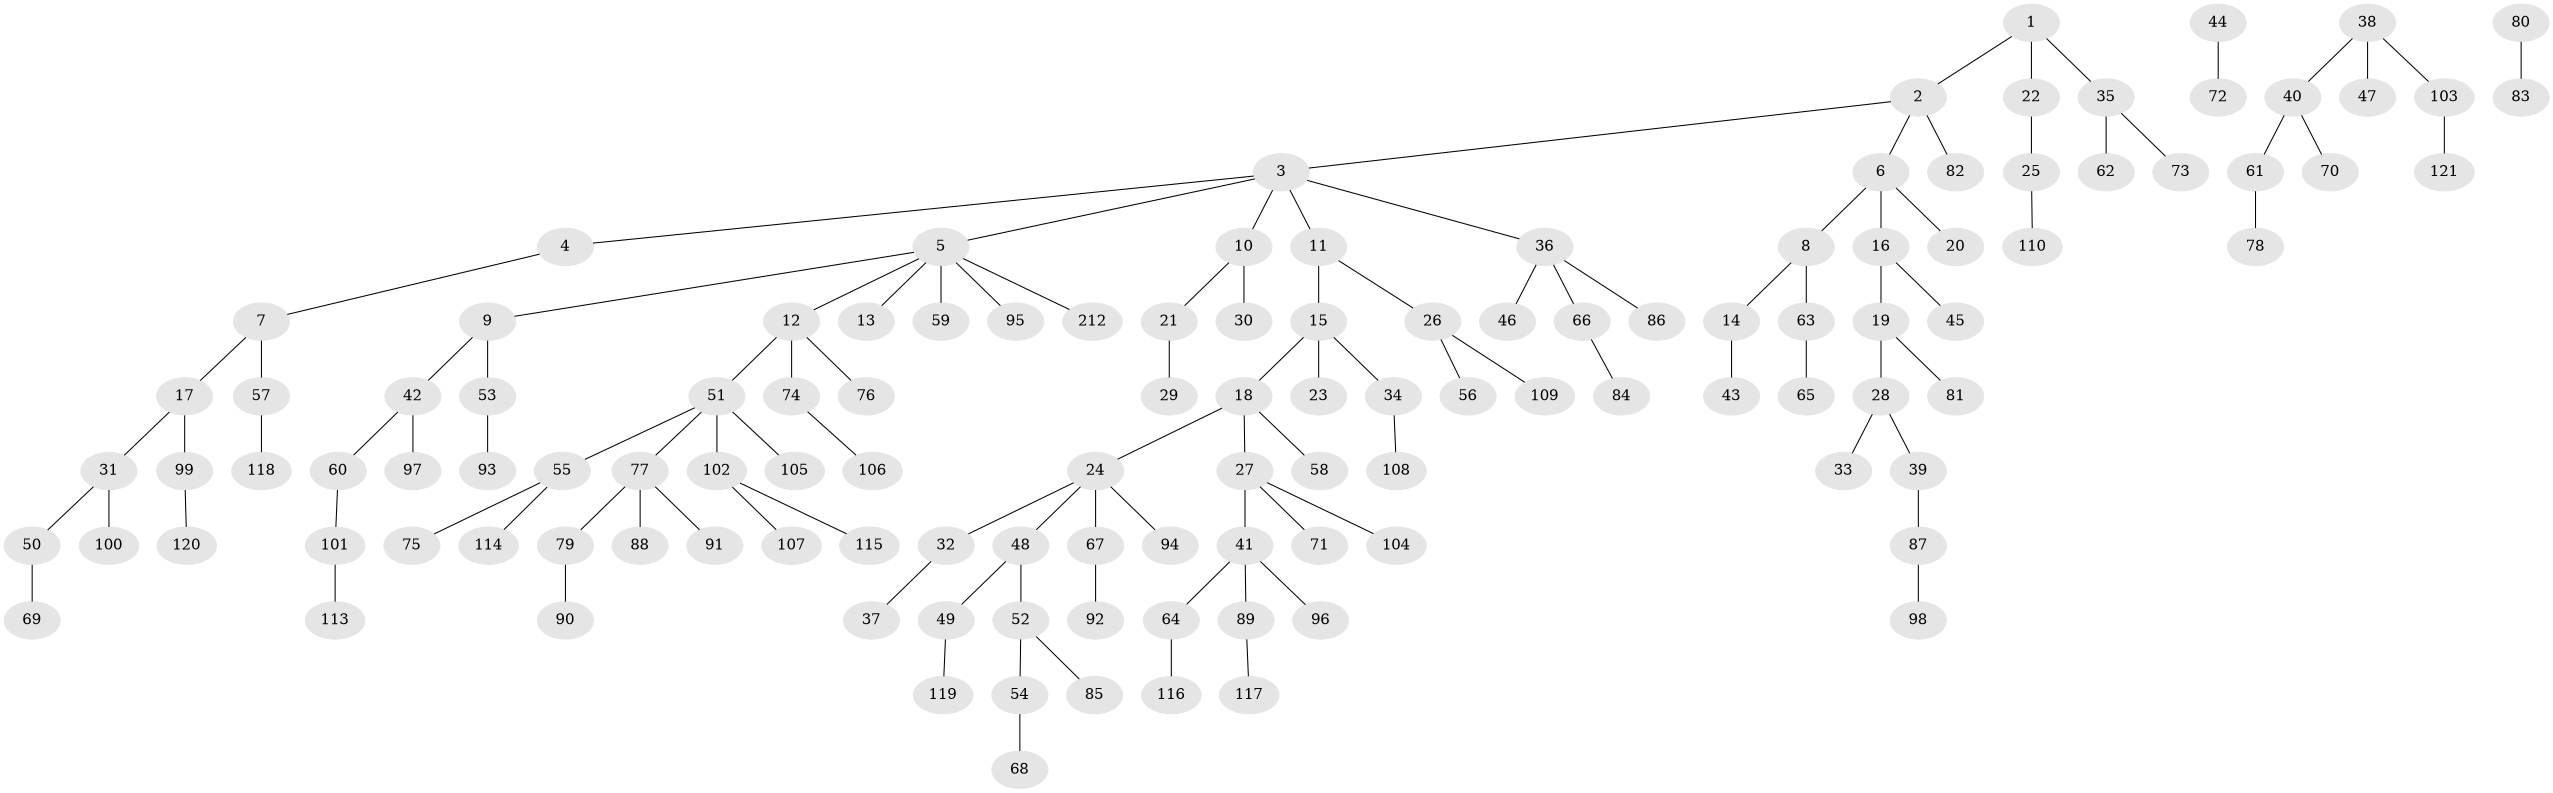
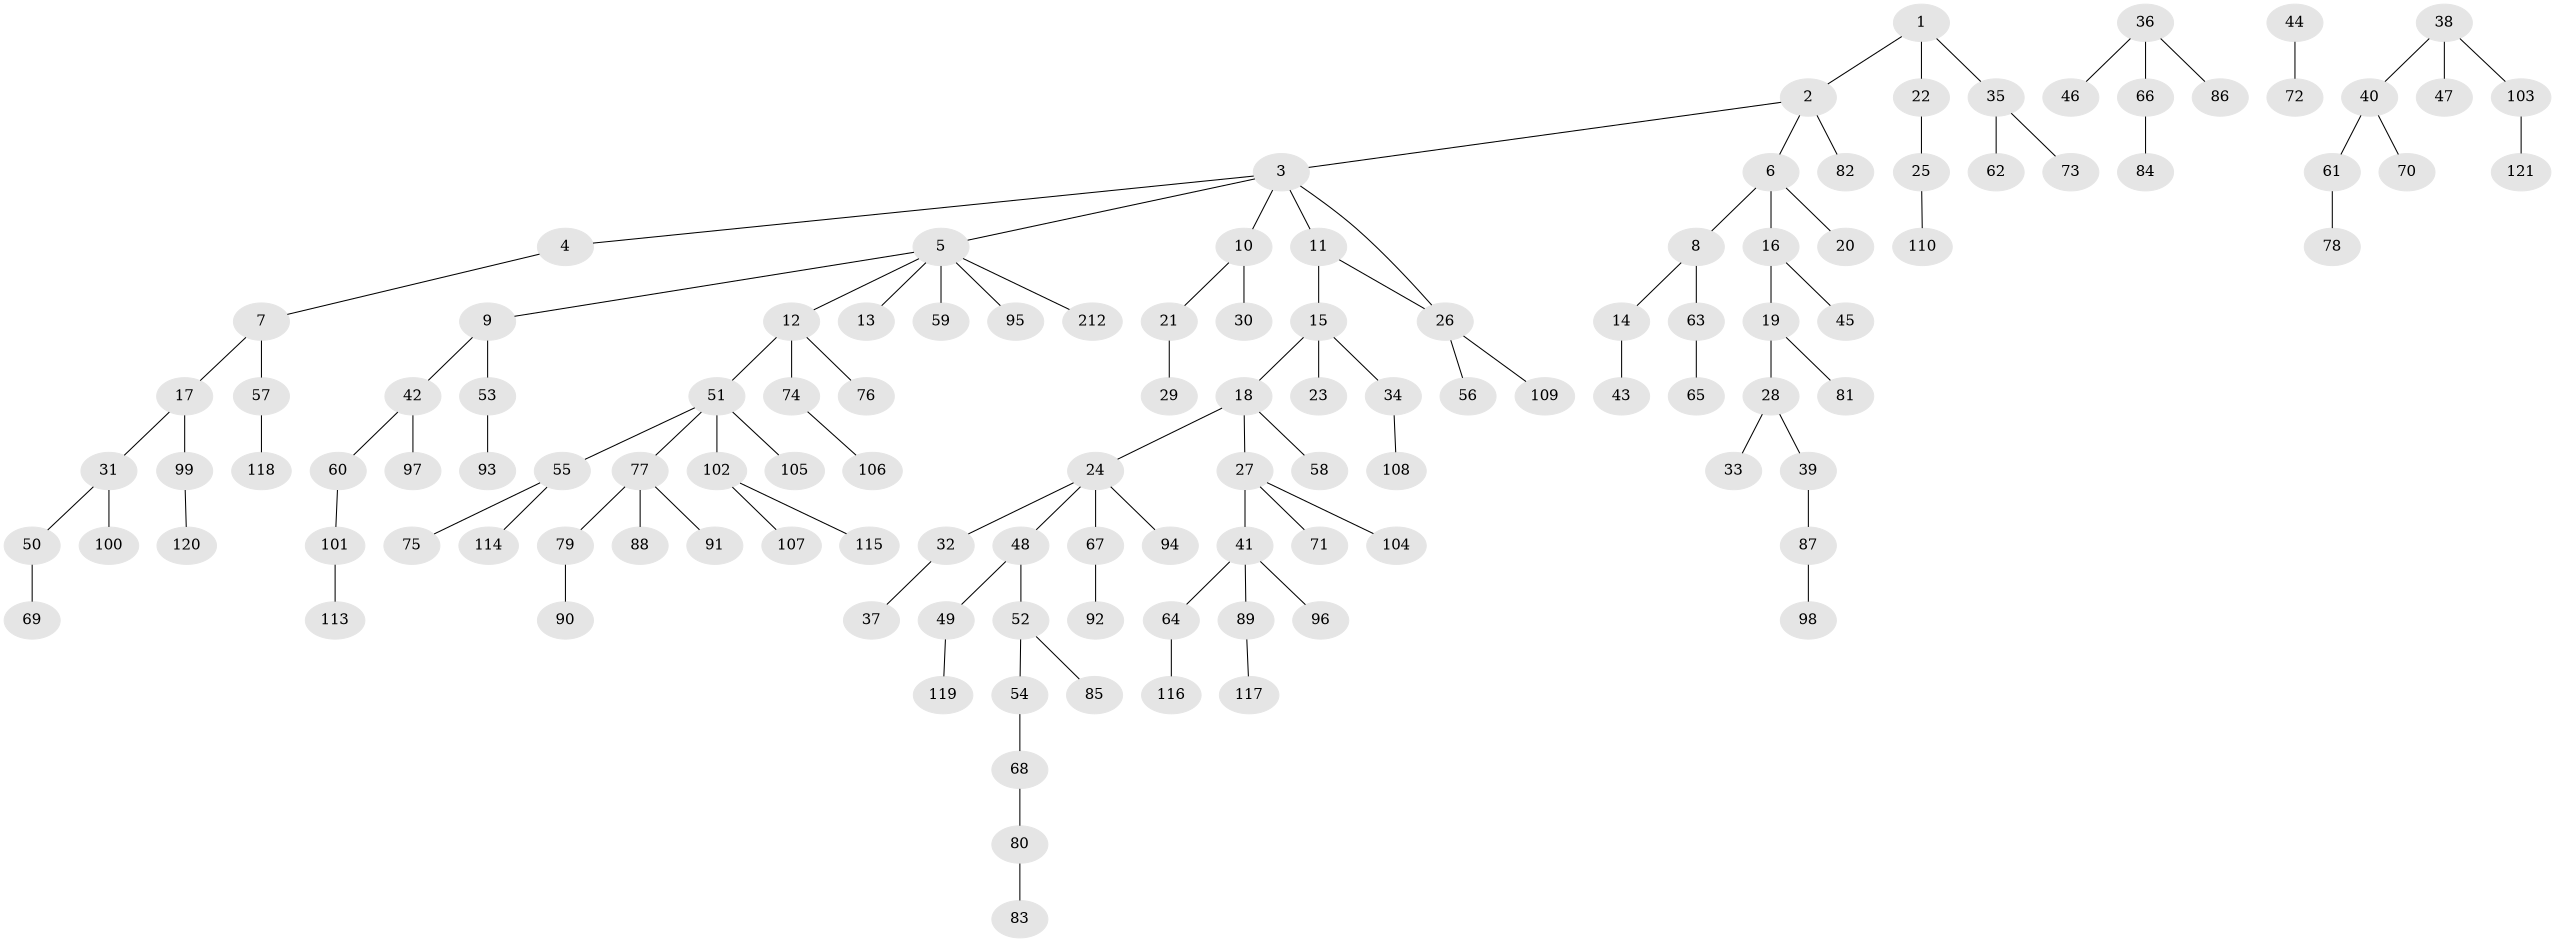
edge "3" -- "36": now "3" -- "26"
edge "68" -- "80": added
